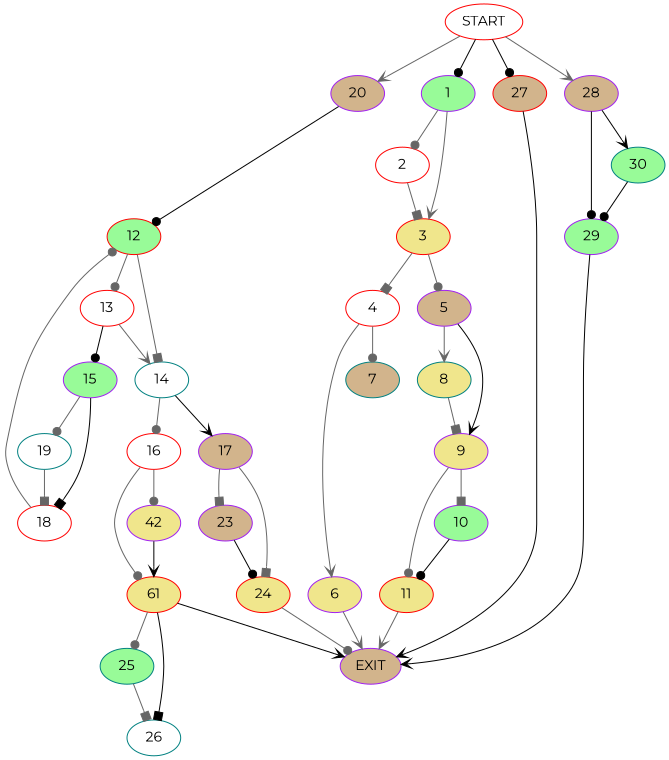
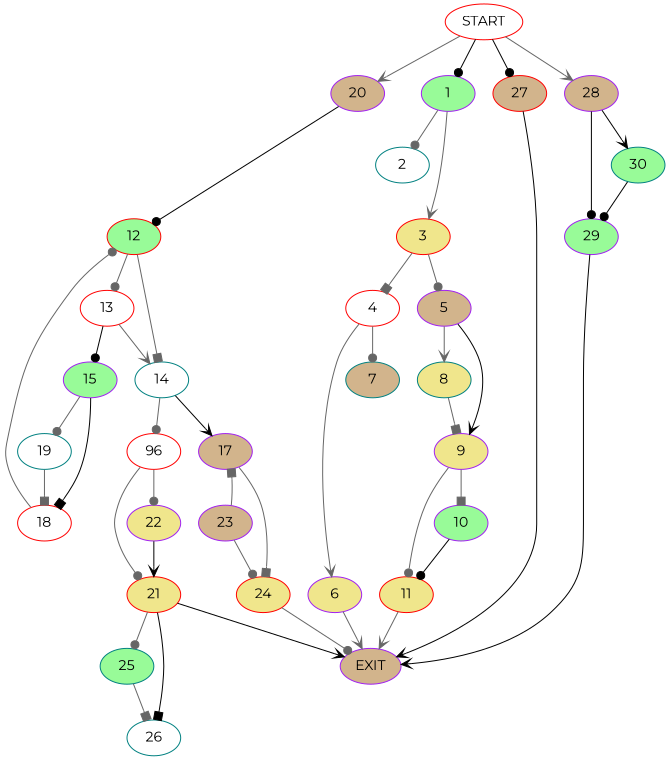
node "2": color red -> teal
edge "2" -> "3": removed
node "16": label "16" -> "96"
edge "17" -> "23": reversed
node "42": label "42" -> "22"
edge "23" -> "24": color black -> gray40
node "61": label "61" -> "21"
